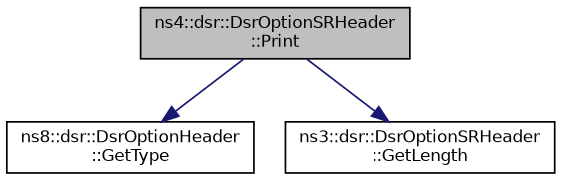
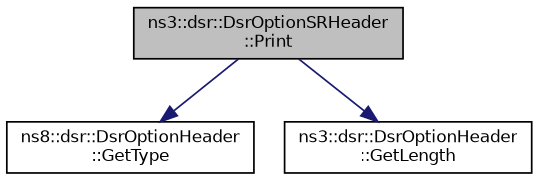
node "ns4::dsr::DsrOptionSRHeader ::Print": label "ns4::dsr::DsrOptionSRHeader ::Print" -> "ns3::dsr::DsrOptionSRHeader ::Print"
node "ns3::dsr::DsrOptionSRHeader ::GetLength": label "ns3::dsr::DsrOptionSRHeader ::GetLength" -> "ns3::dsr::DsrOptionHeader ::GetLength"
